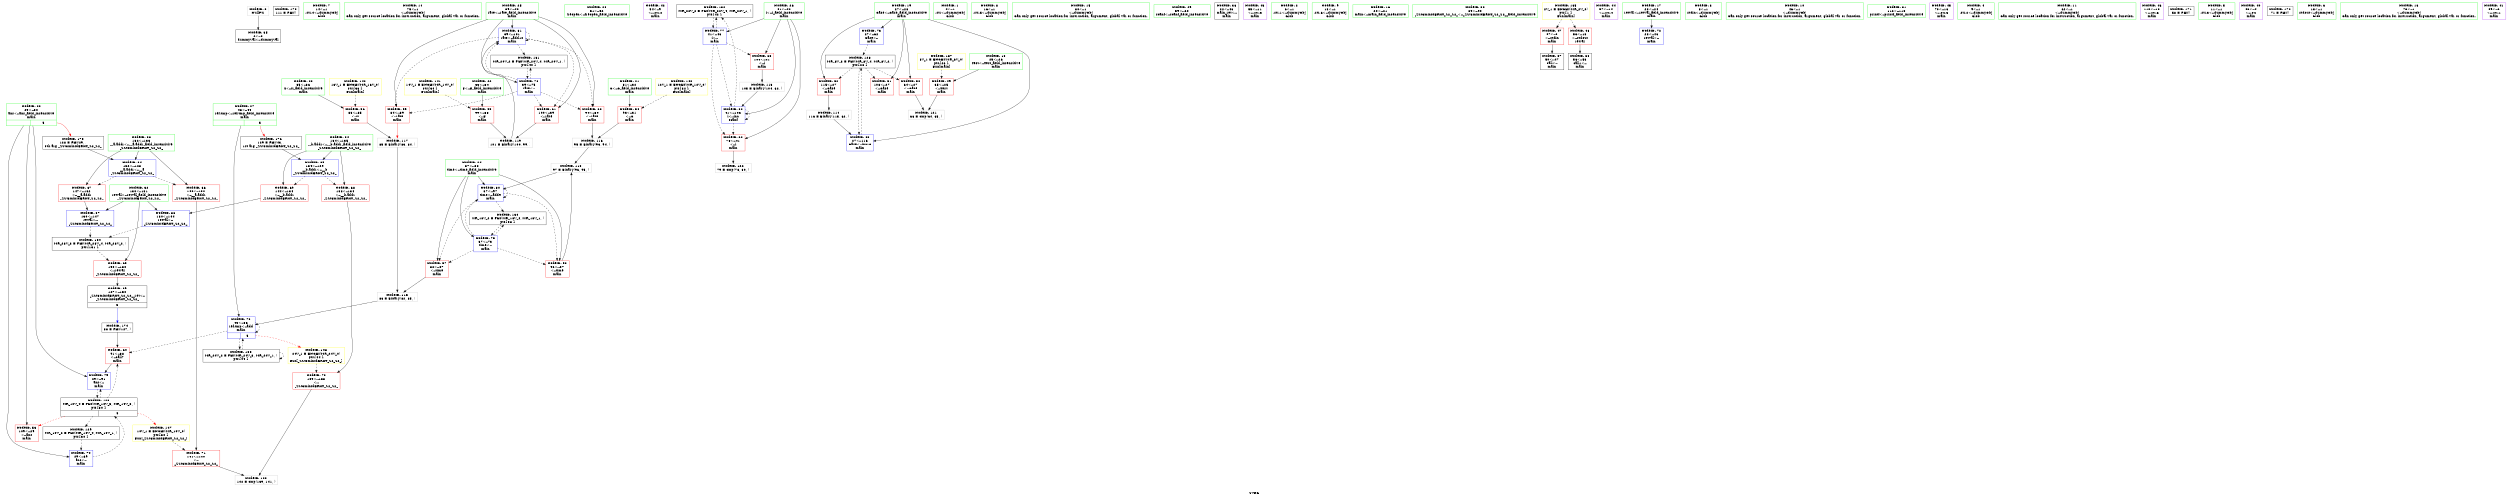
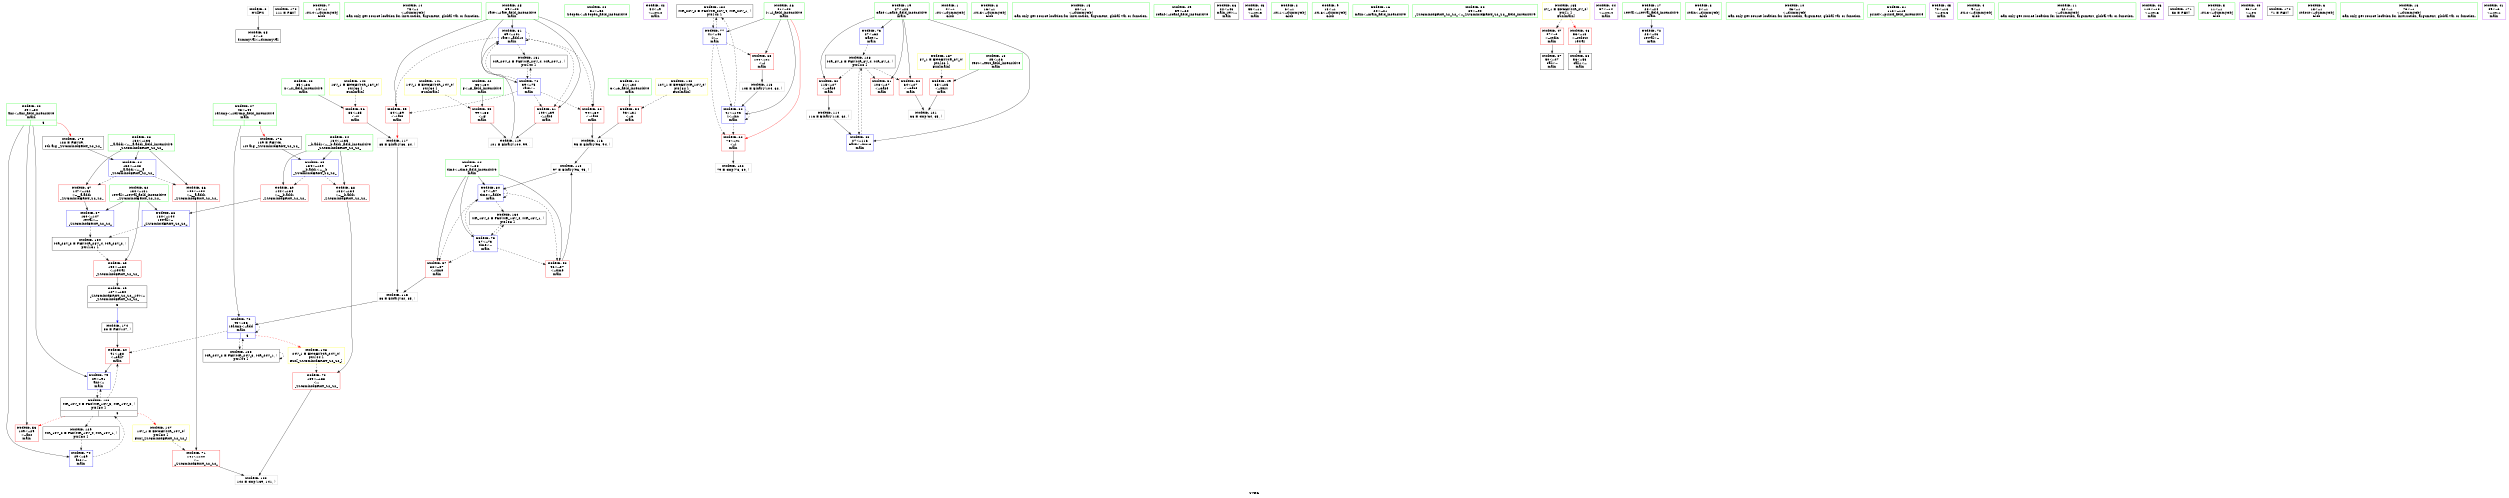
edge "NodeID: 135" -> "NodeID: 48": color black -> red
edge "NodeID: 26" -> "NodeID: 62": color black -> red
node "NodeID: 82": text "scanf" -> "main"
